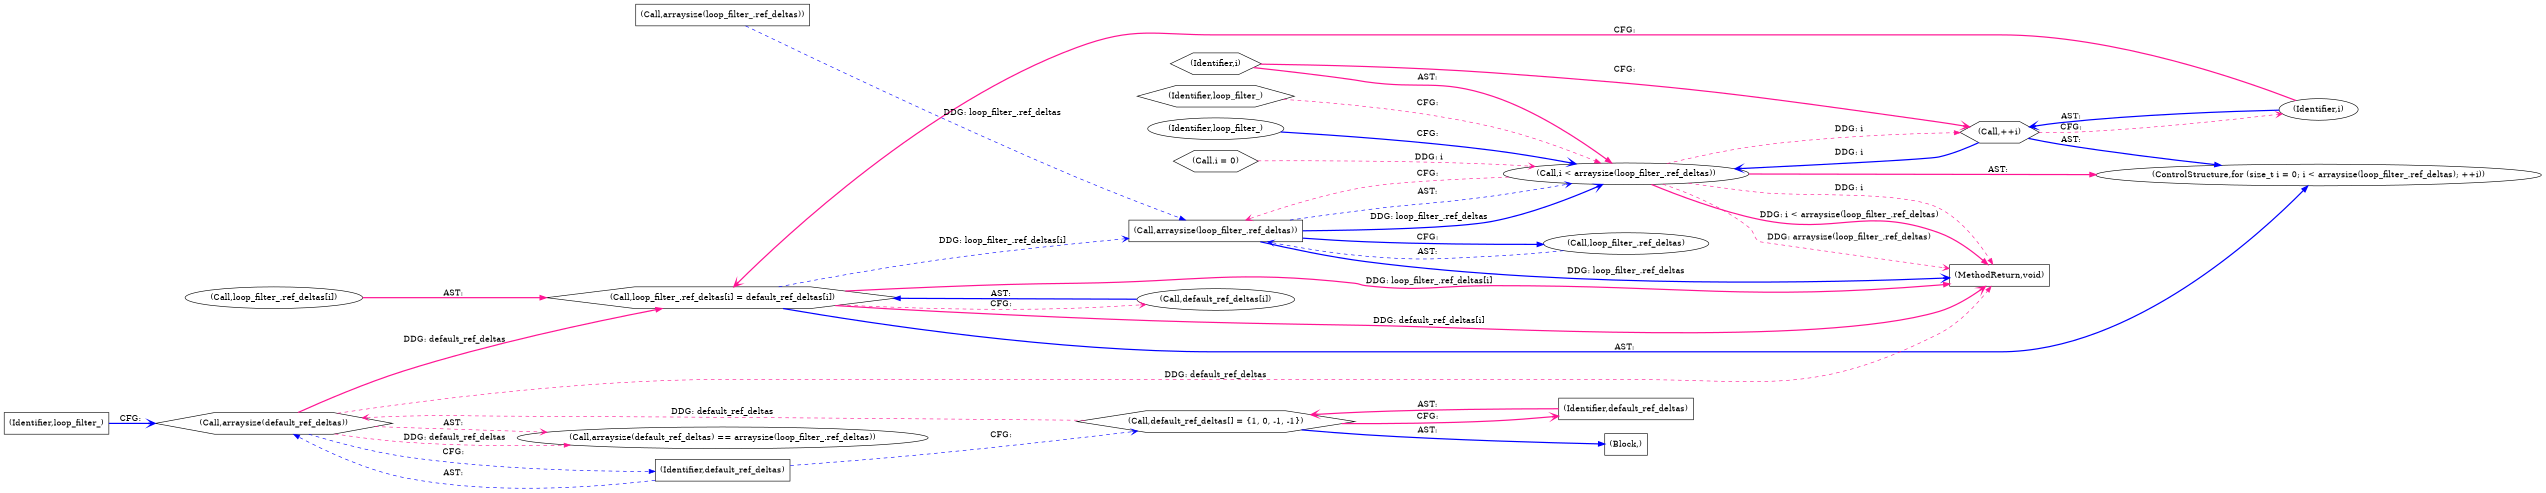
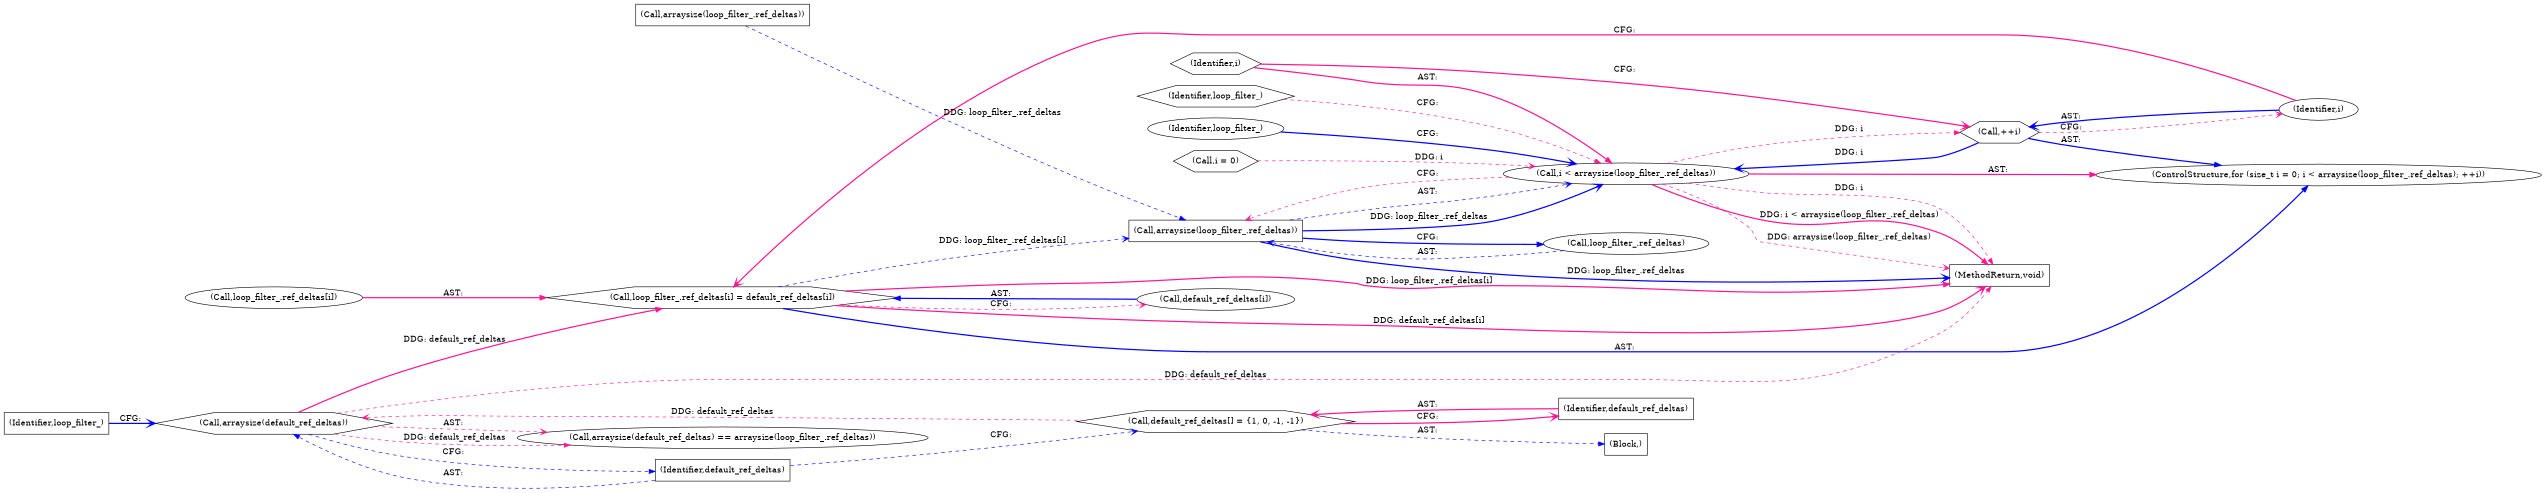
edge "(Call,default_ref_deltas[] = {1, 0, -1, -1})" -> "(Block,)": style bold -> dashed
